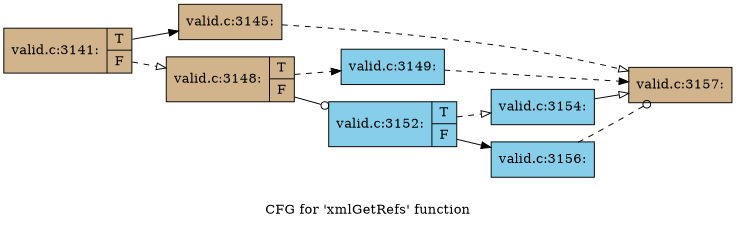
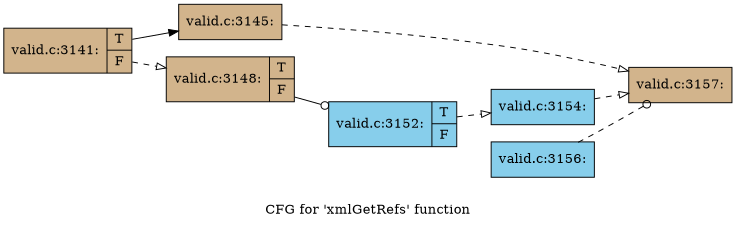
node "valid.c:3149:": removed
edge "valid.c:3154:" -> "valid.c:3157:": style solid -> dashed
edge "valid.c:3152:" -> "valid.c:3156:": removed
